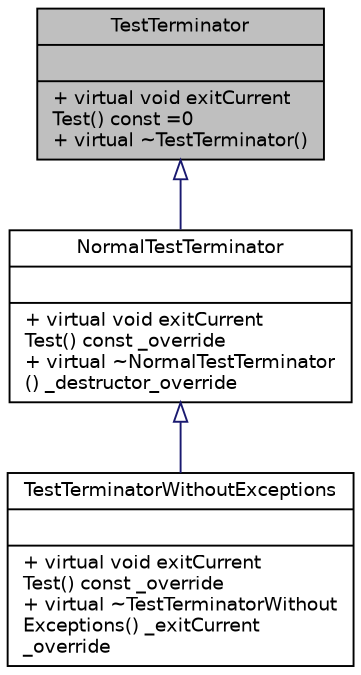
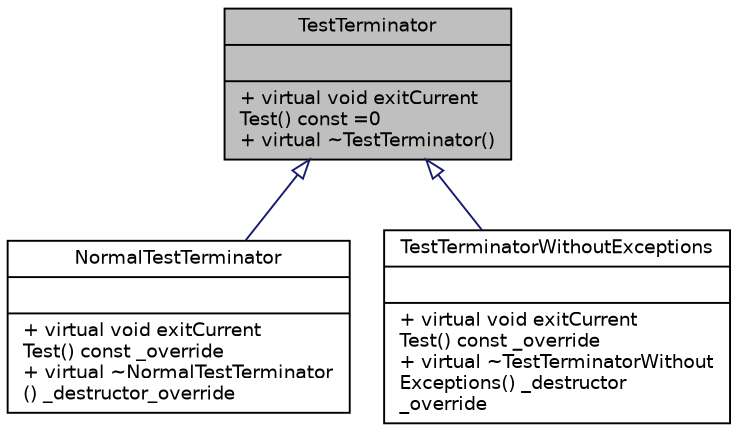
edge "TestTerminatorWithoutExceptions" -> "NormalTestTerminator": now "TestTerminatorWithoutExceptions" -> "TestTerminator"
node "TestTerminatorWithoutExceptions": text "Exceptions() _exitCurrent" -> "Exceptions() _destructor"
